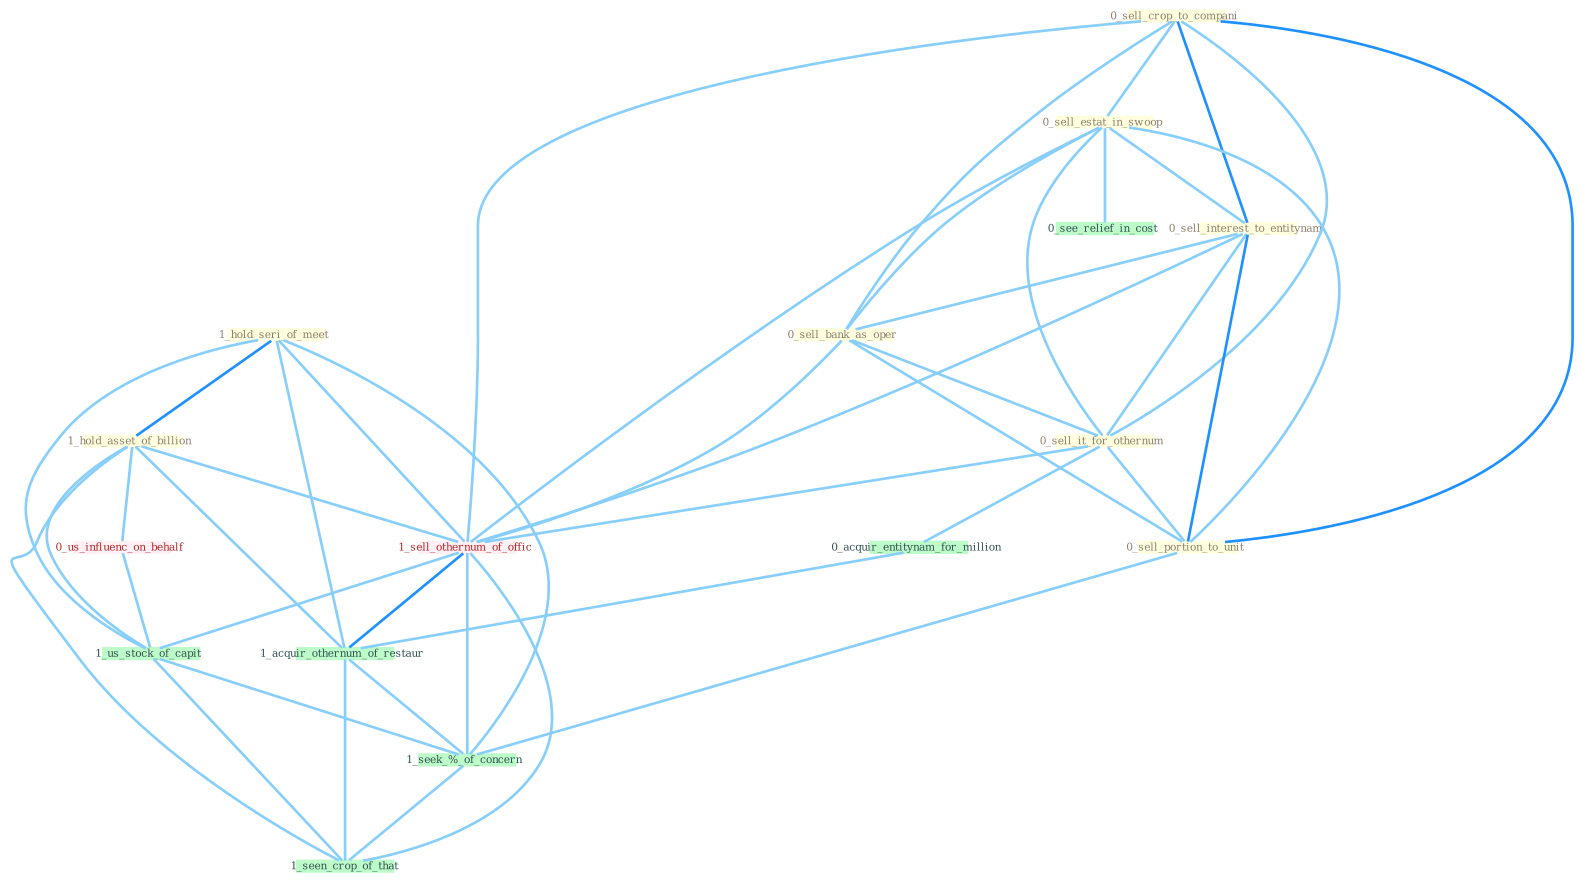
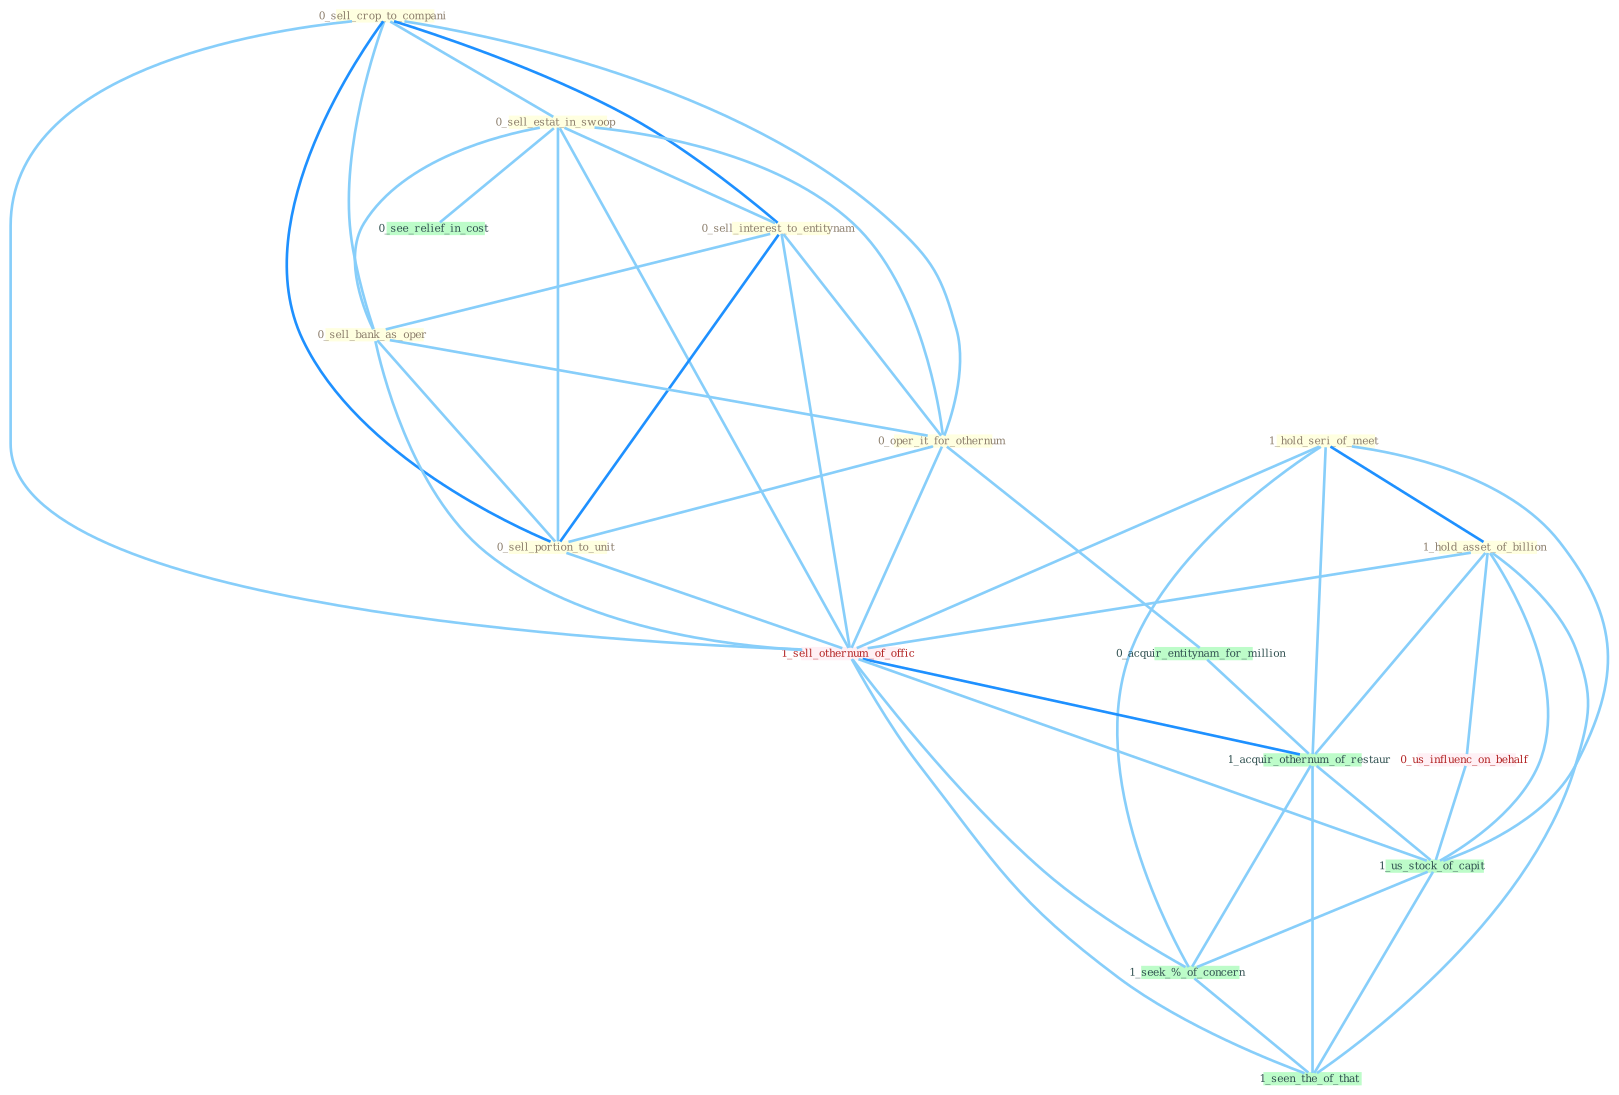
node "0_sell_it_for_othernum": label "0_sell_it_for_othernum" -> "0_oper_it_for_othernum"
edge "0_sell_portion_to_unit" -- "1_seek_%_of_concern": now "0_sell_portion_to_unit" -- "1_sell_othernum_of_offic"
edge "1_acquir_othernum_of_restaur" -- "1_us_stock_of_capit": added
node "1_seen_crop_of_that": label "1_seen_crop_of_that" -> "1_seen_the_of_that"
